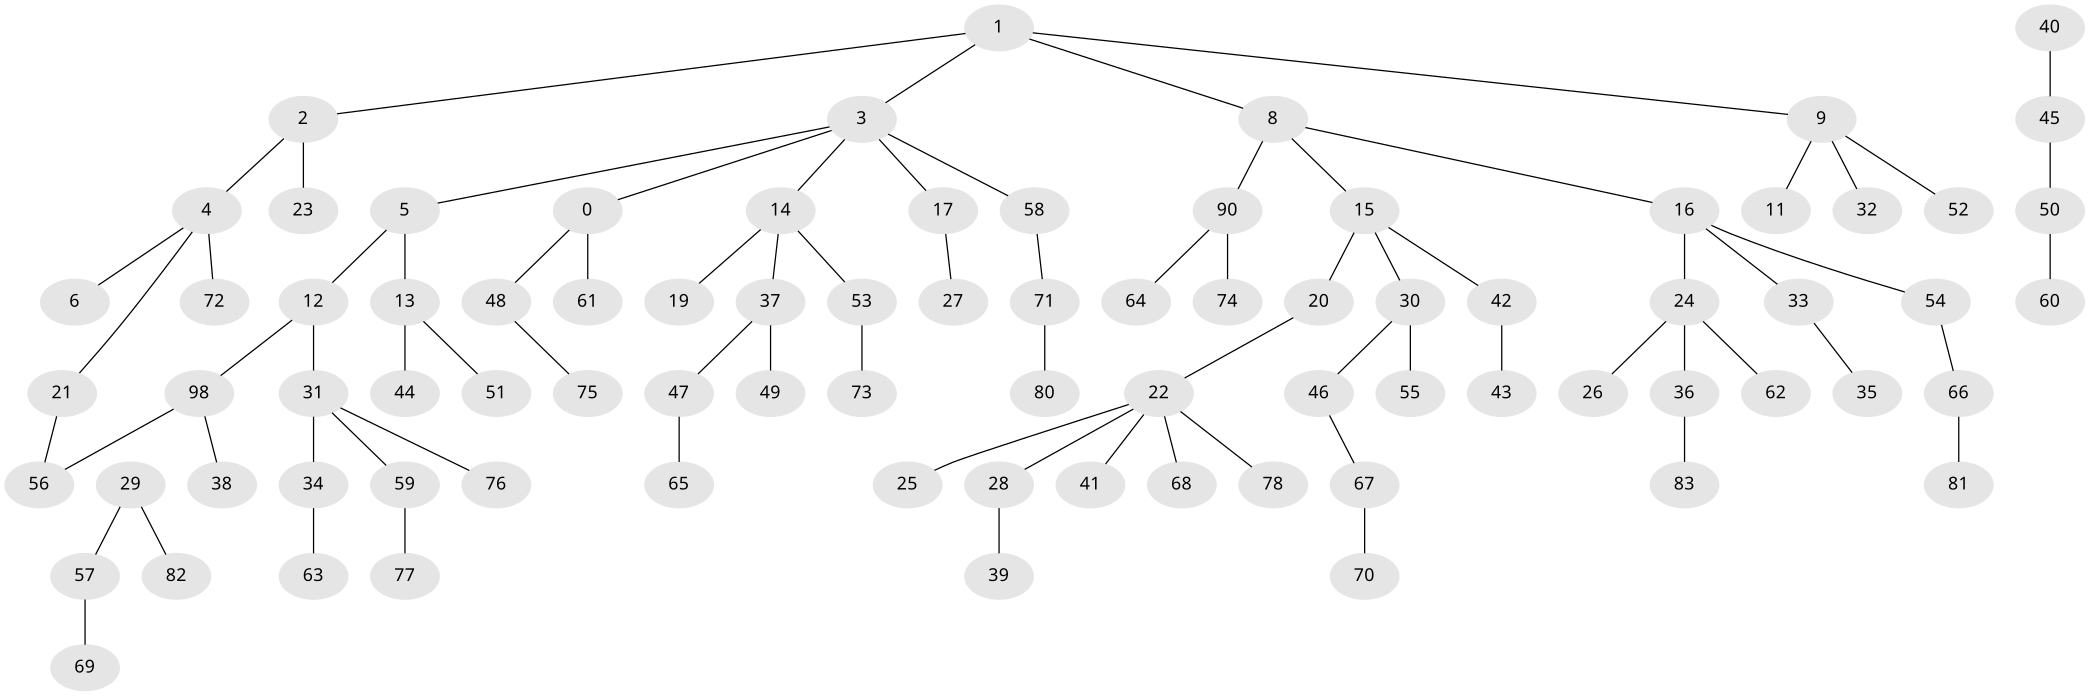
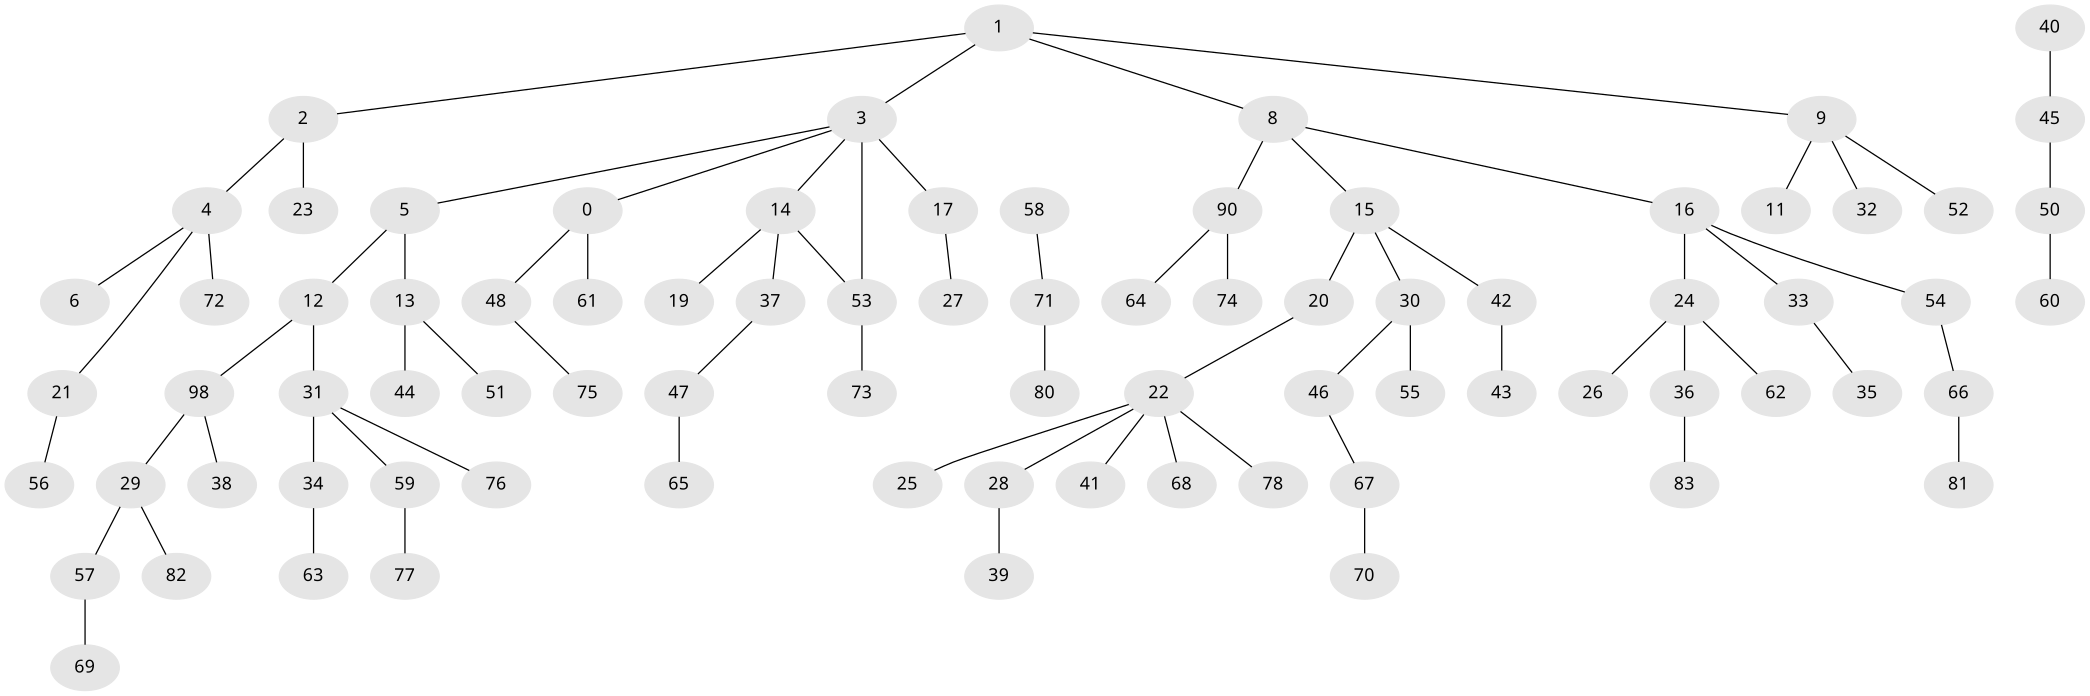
edge "3" -- "58": now "3" -- "53"
node "49": removed
edge "98" -- "56": now "98" -- "29"
